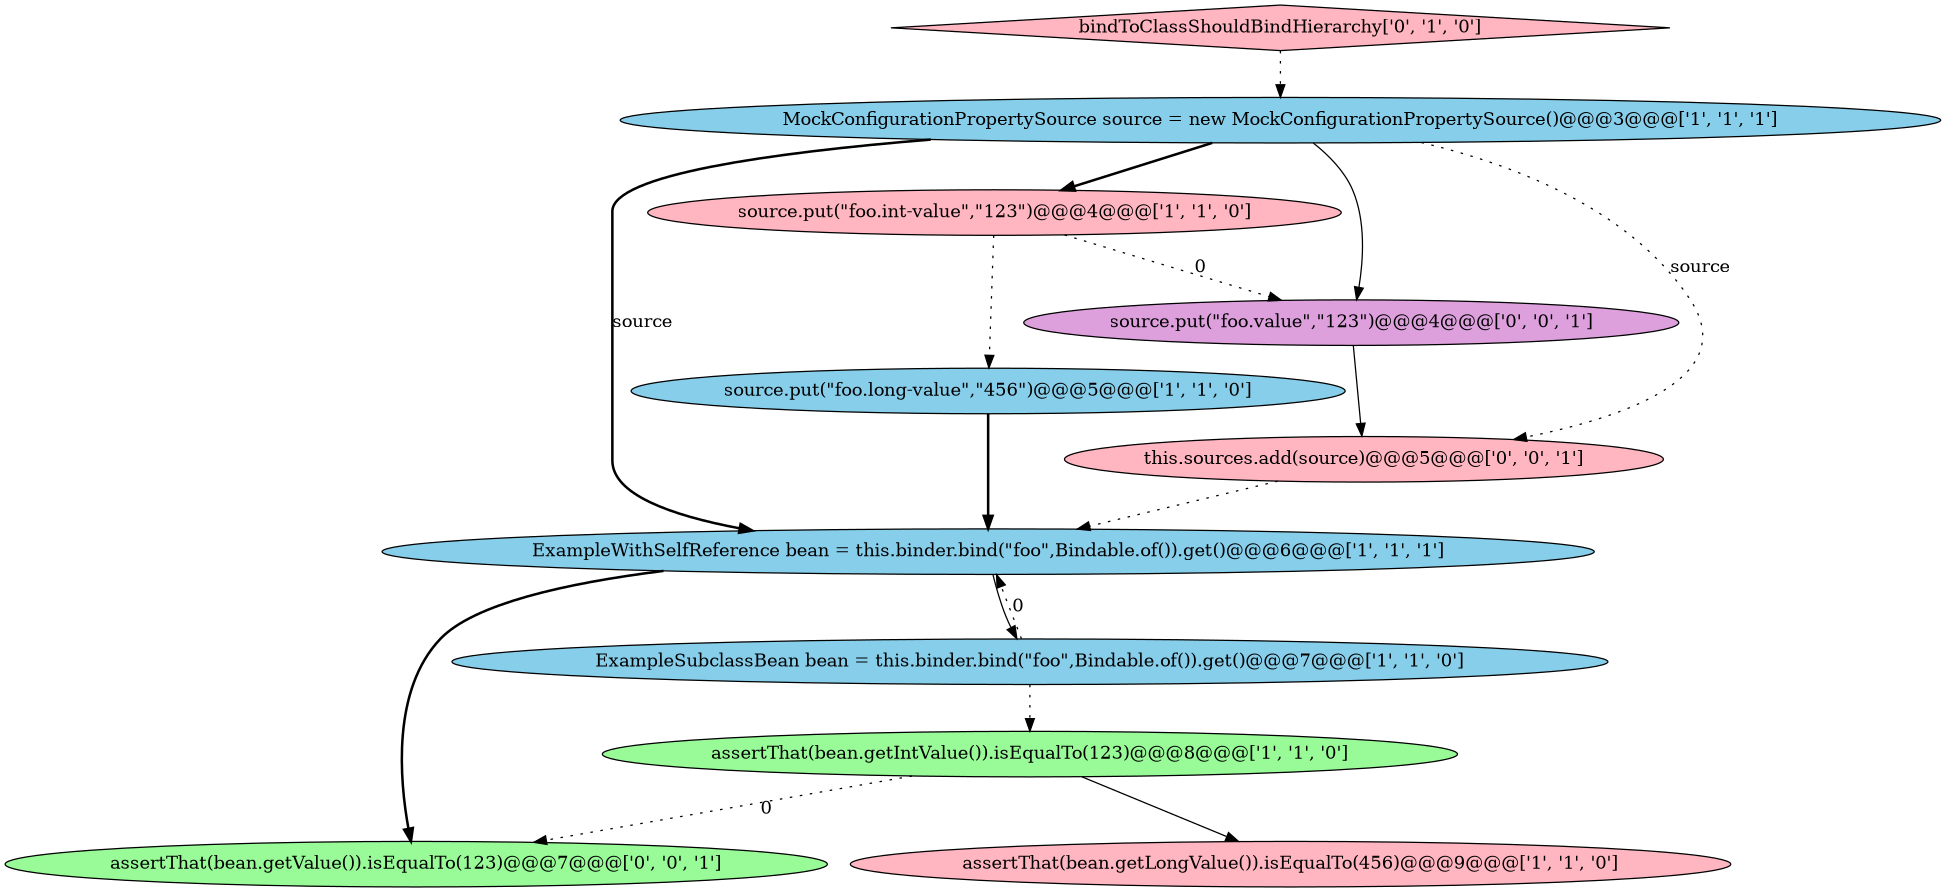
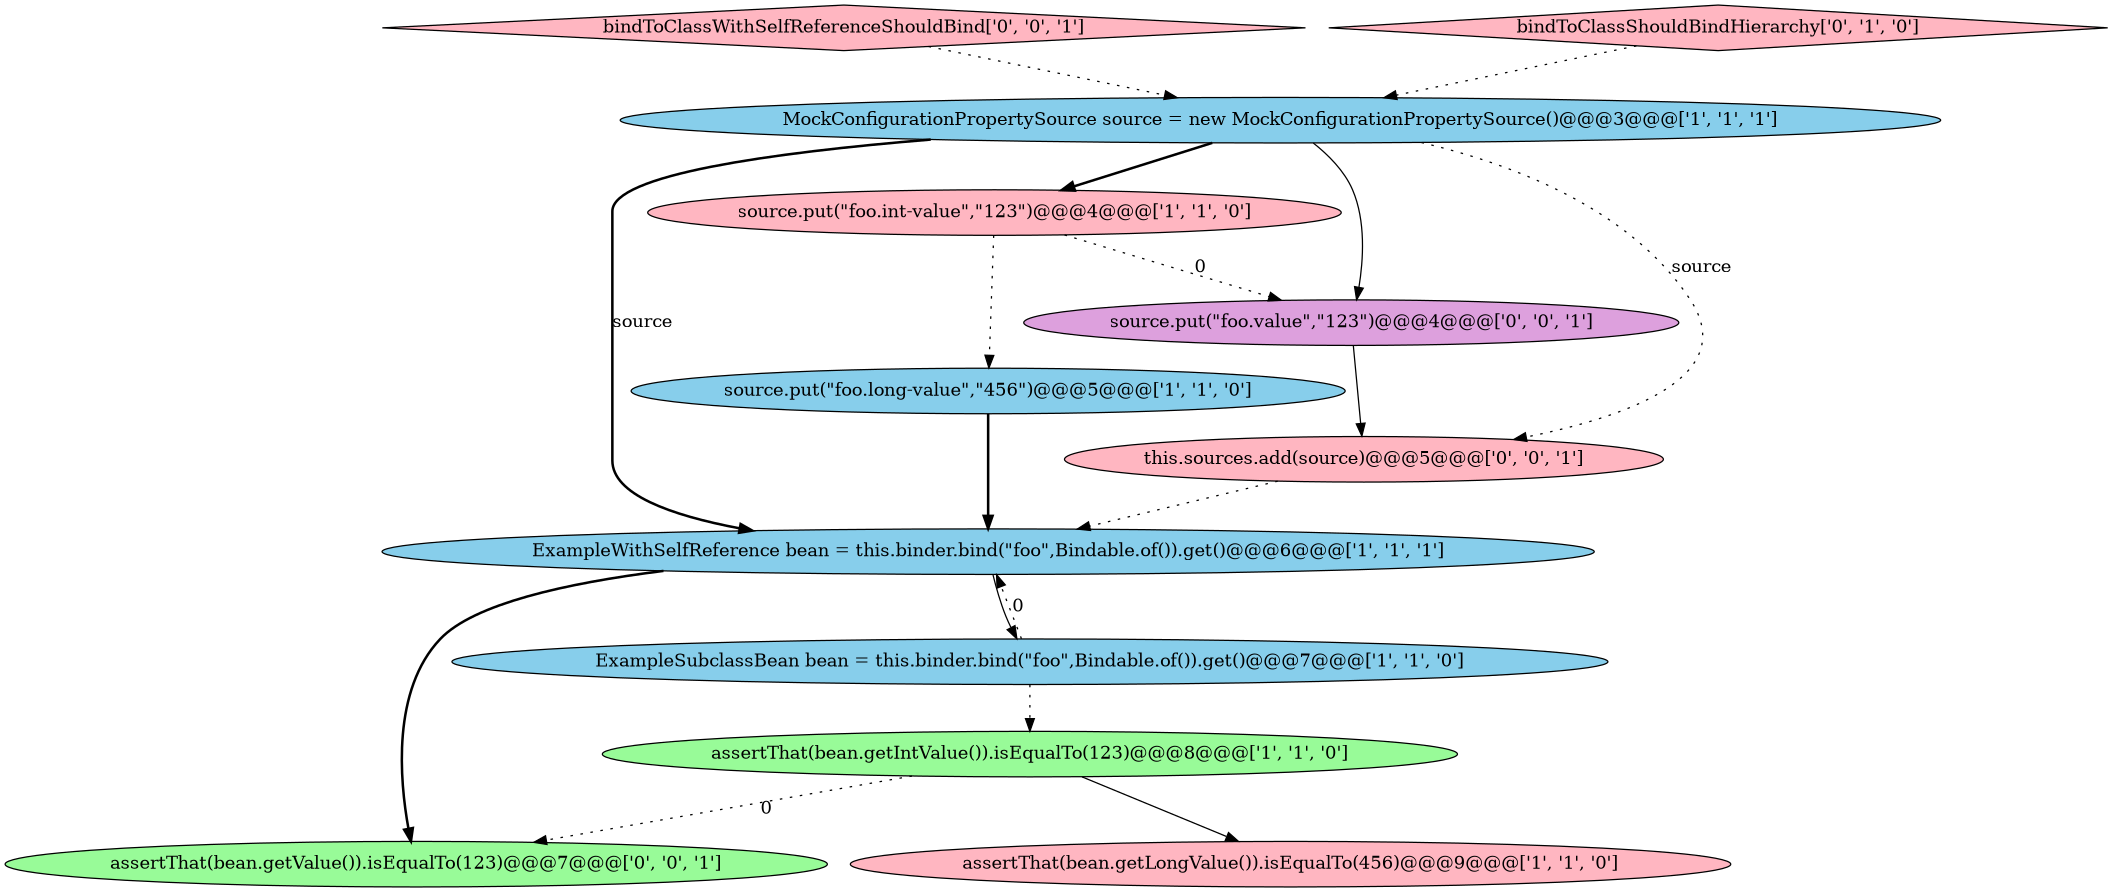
node "bindToClassWithSelfReferenceShouldBind['0', '0', '1']": added
